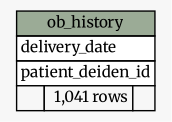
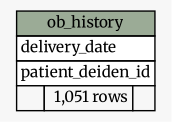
node "ob_history": text "1,041 rows" -> "1,051 rows"
